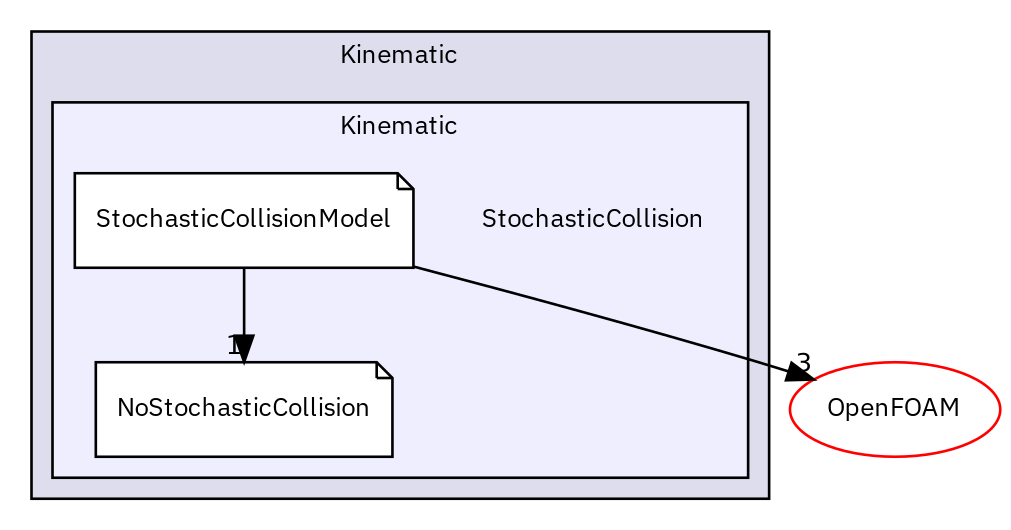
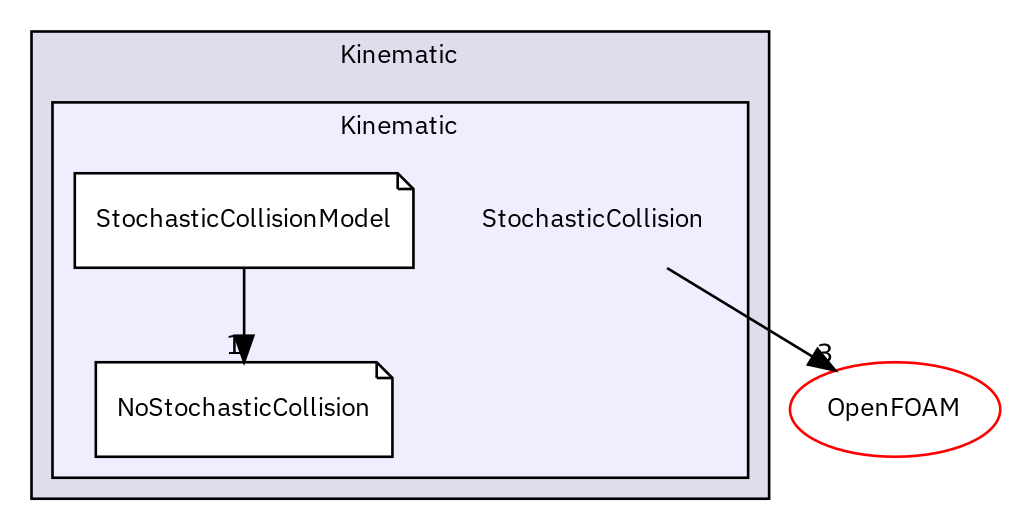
edge "StochasticCollisionModel" -> "OpenFOAM": now "StochasticCollision" -> "OpenFOAM"
